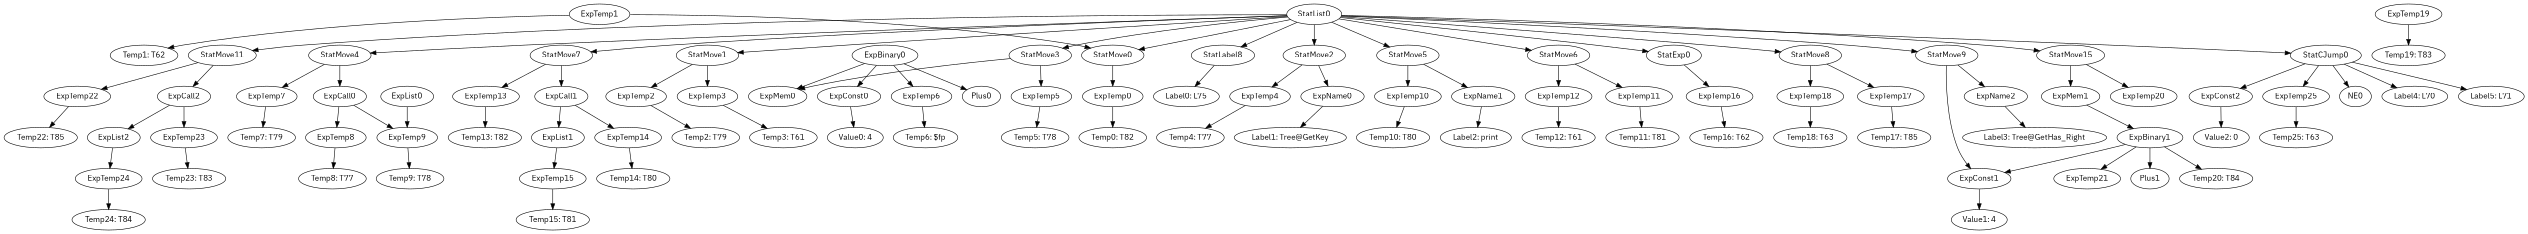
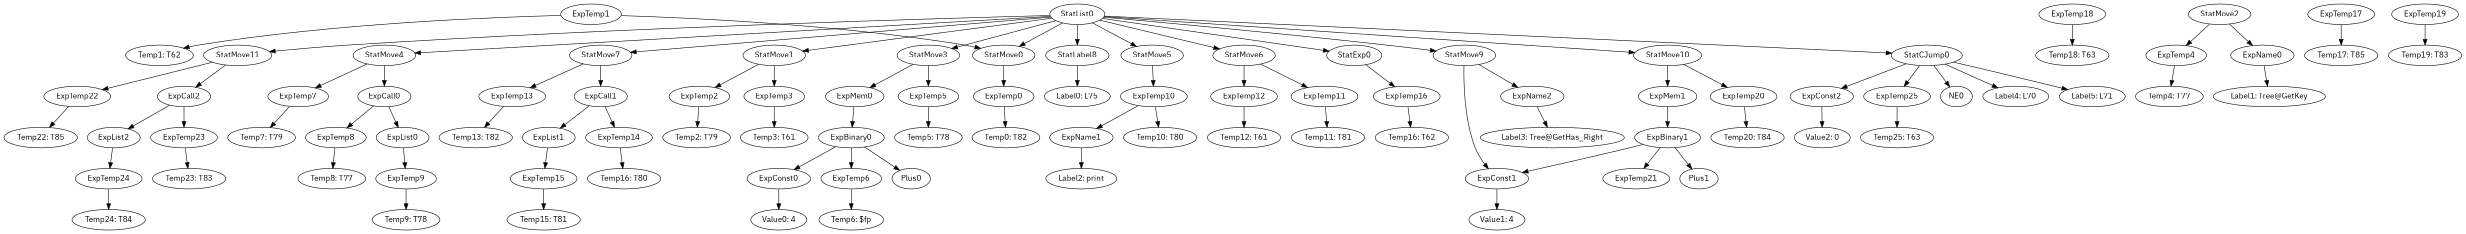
edge "StatList0" -> "StatMove2": removed
node "StatMove8": removed
node "StatMove15": label "StatMove15" -> "StatMove10"
edge "ExpBinary0" -> "ExpMem0": reversed
edge "StatMove5" -> "ExpName1": now "ExpTemp10" -> "ExpName1"
edge "ExpCall0" -> "ExpTemp9": now "ExpCall0" -> "ExpList0"
edge "ExpBinary1" -> "Temp20: T84": now "ExpTemp20" -> "Temp20: T84"
node "Temp14: T80": label "Temp14: T80" -> "Temp16: T80"
